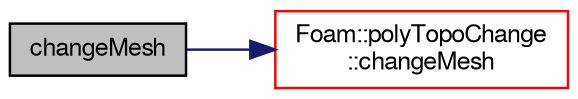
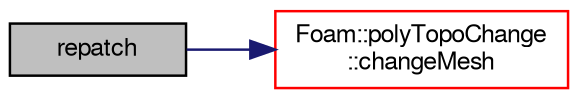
node "changeMesh": label "changeMesh" -> "repatch"
